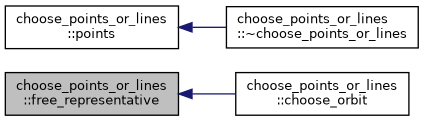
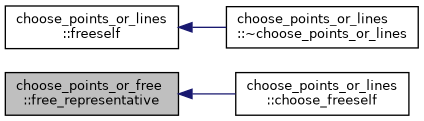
node "choose_points_or_lines ::points": label "choose_points_or_lines ::points" -> "choose_points_or_lines ::freeself"
node "choose_points_or_lines ::free_representative": label "choose_points_or_lines ::free_representative" -> "choose_points_or_free ::free_representative"
node "choose_points_or_lines ::choose_orbit": label "choose_points_or_lines ::choose_orbit" -> "choose_points_or_lines ::choose_freeself"
